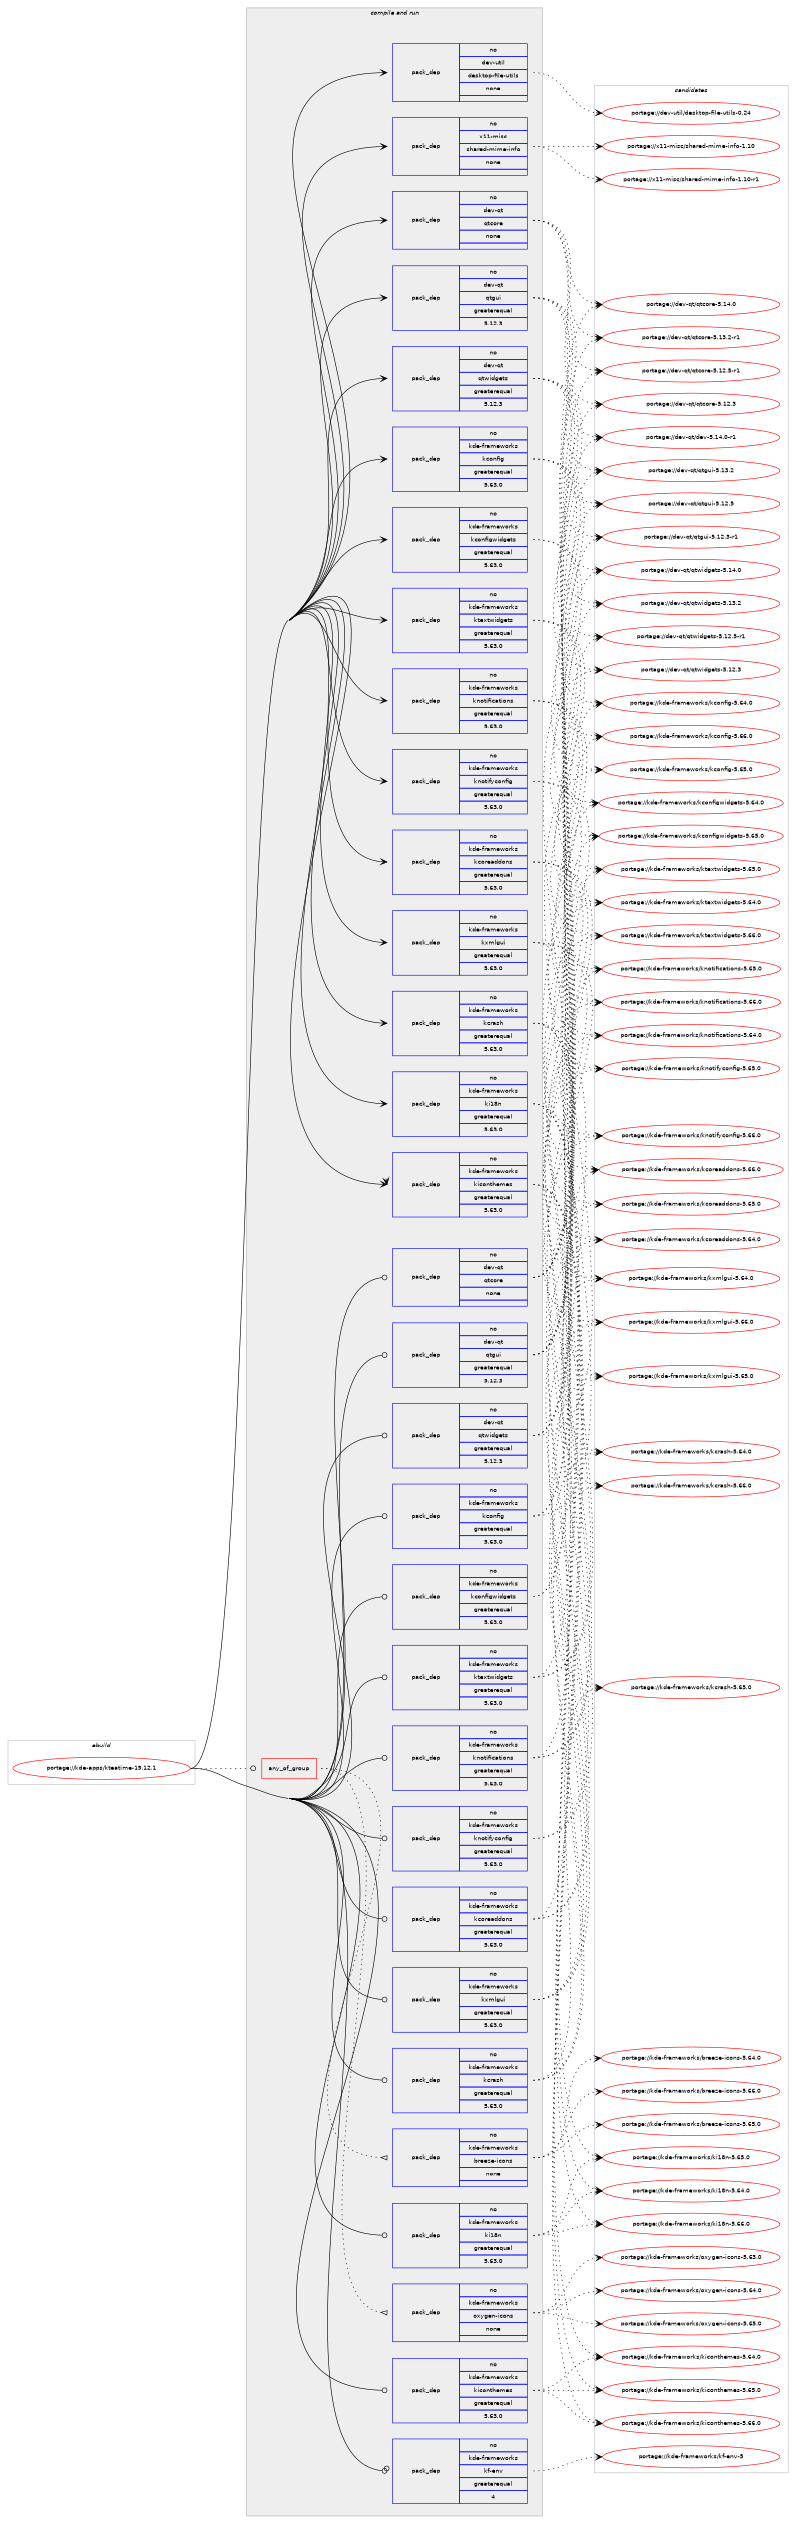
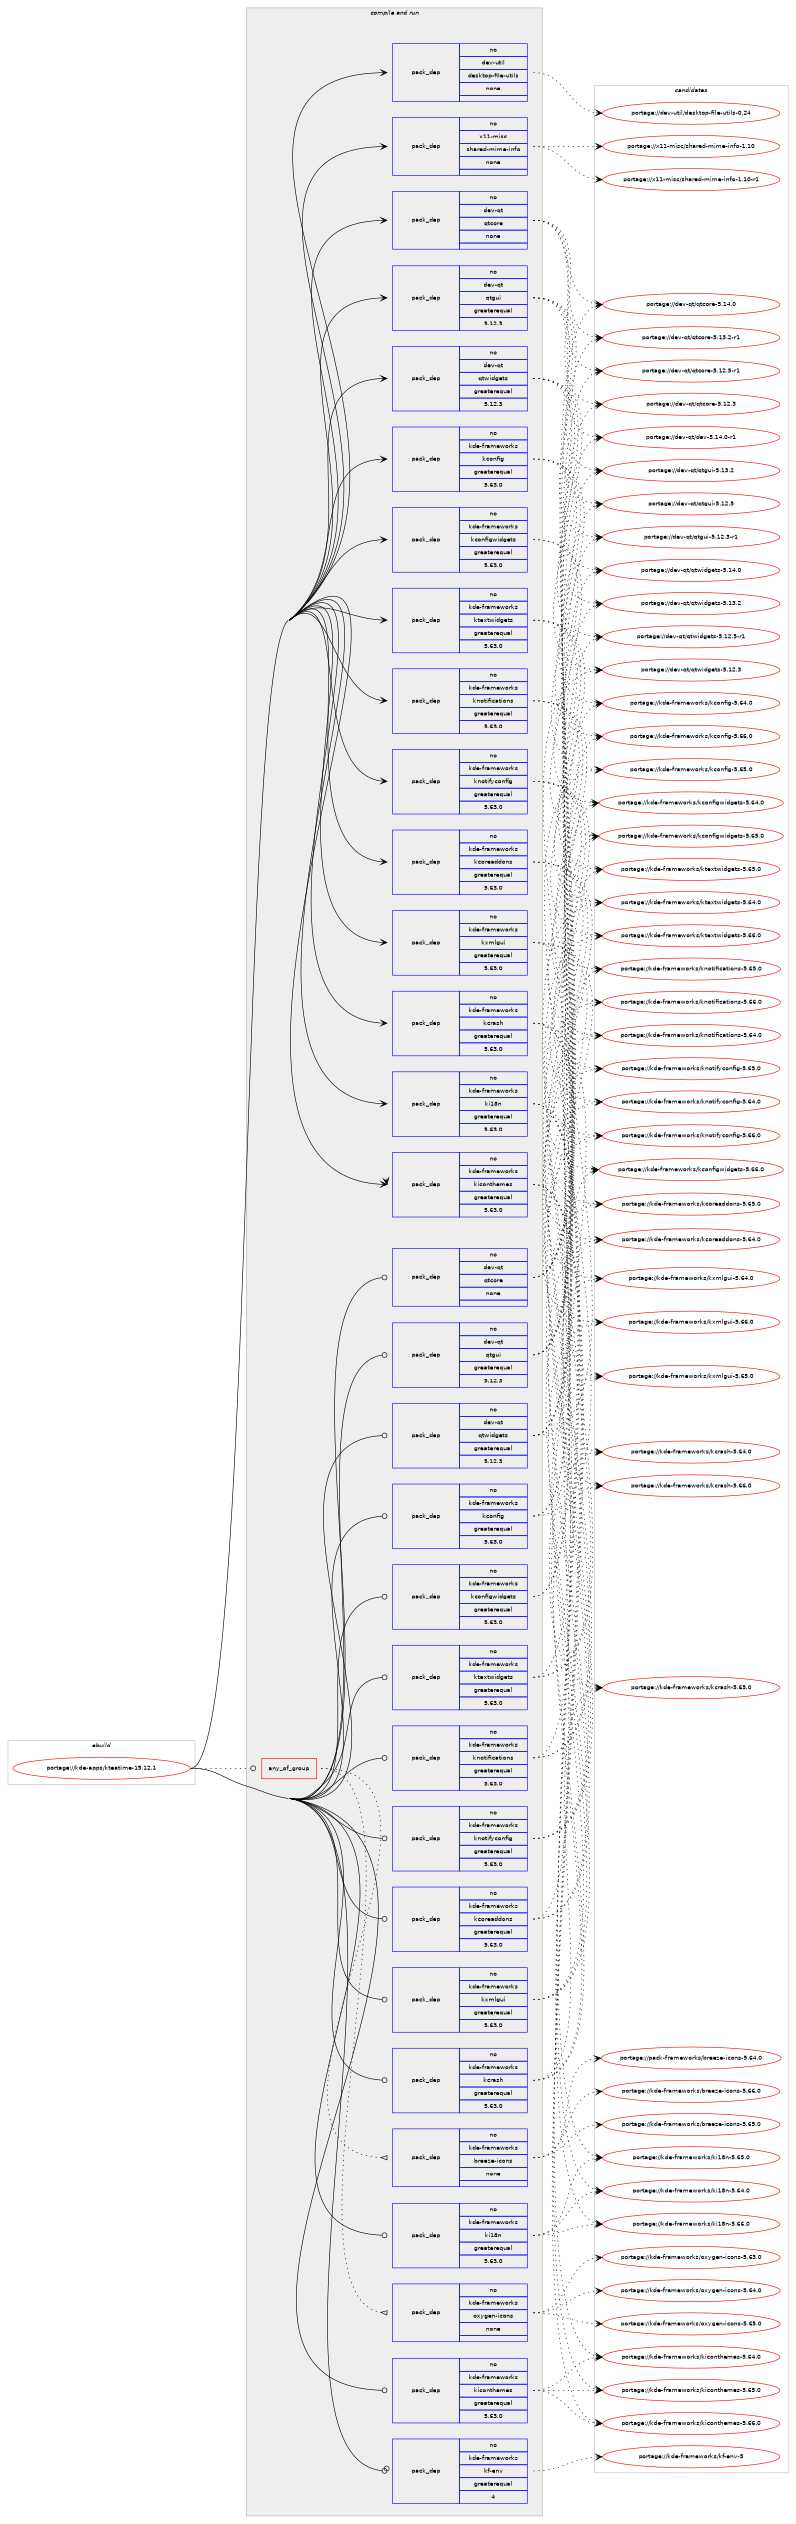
node "portage://kde-frameworks/knotifyconfig-5.64.0": added
node "portage://kde-frameworks/kcoreaddons-5.66.0": label "portage://kde-frameworks/kcoreaddons-5.66.0" -> "portage://kde-frameworks/kconfigwidgets-5.66.0"
node "portage://kde-frameworks/breeze-icons-5.64.0": label "portage://kde-frameworks/breeze-icons-5.64.0" -> "portage://pack-frameworks/breeze-icons-5.64.0"
